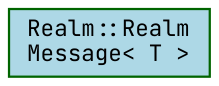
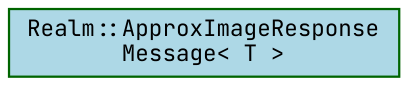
node "Realm::Realm Message< T >": label "Realm::Realm Message< T >" -> "Realm::ApproxImageResponse Message< T >"
